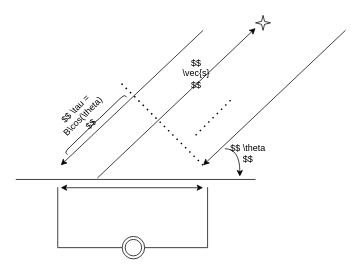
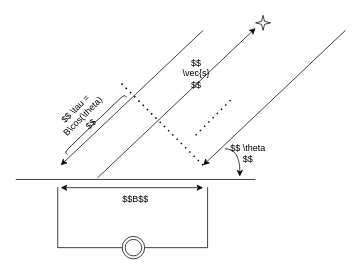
node "$$B$$": added
